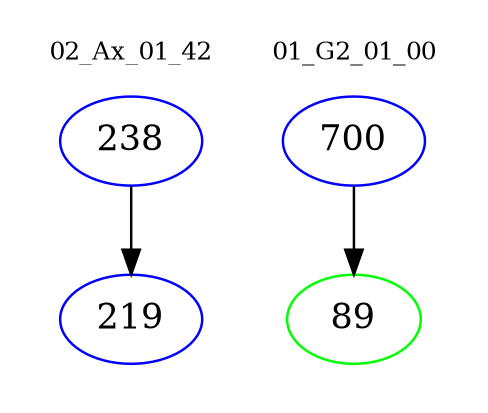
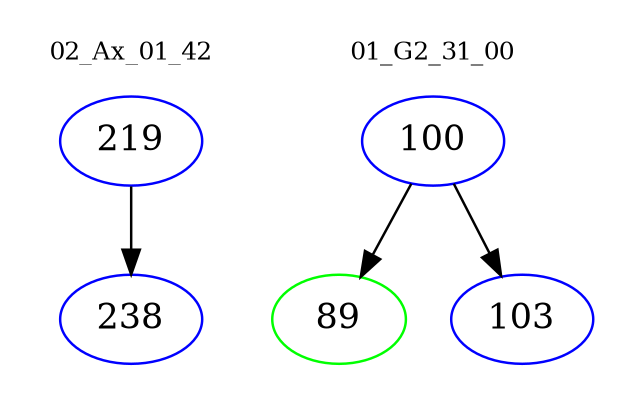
cluster "01_G2_01_00": label "01_G2_01_00" -> "01_G2_31_00"
node "700": label "700" -> "100"
edge "238" -> "219": reversed
node "103": added
